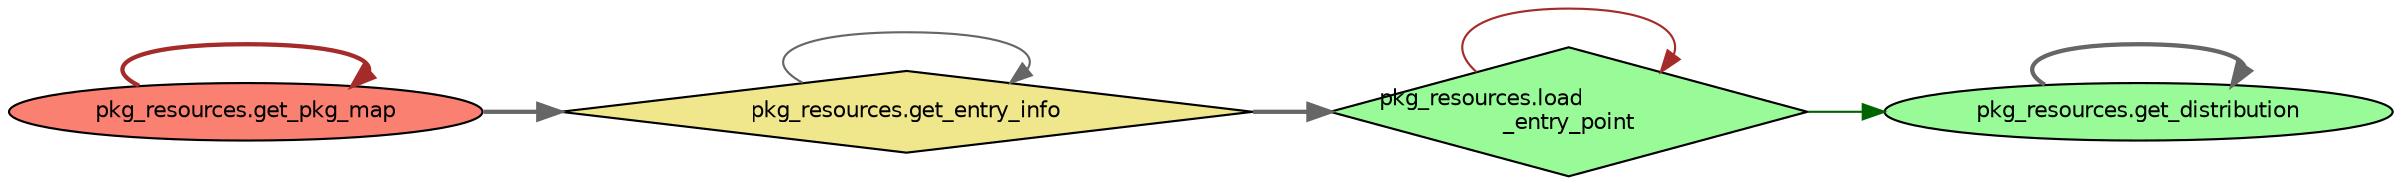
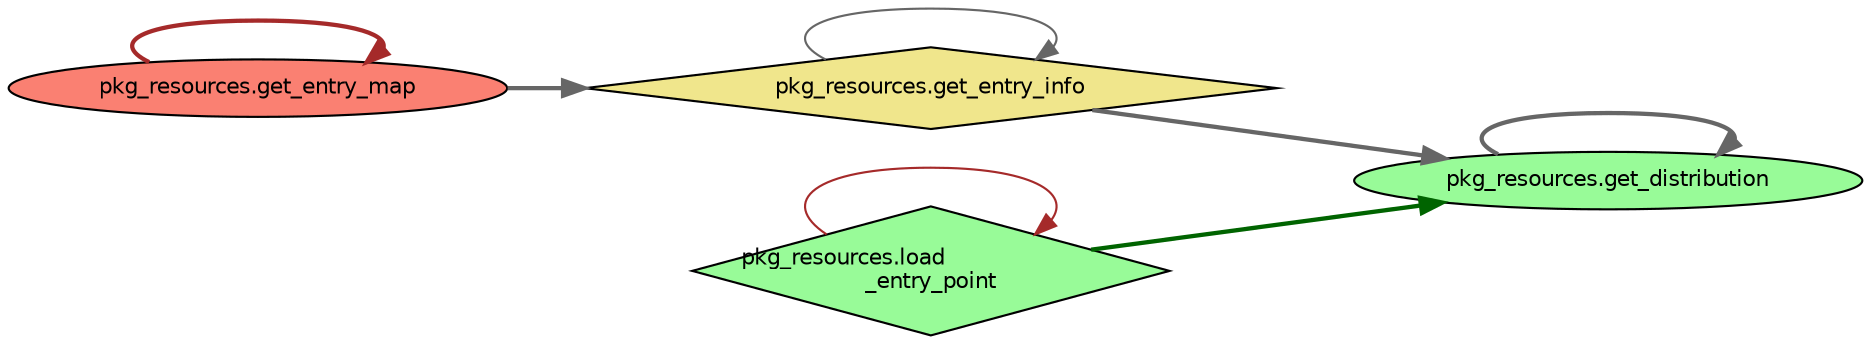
node "pkg_resources.get_pkg_map": label "pkg_resources.get_pkg_map" -> "pkg_resources.get_entry_map"
edge "pkg_resources.get_entry_info" -> "pkg_resources.load _entry_point": now "pkg_resources.get_entry_info" -> "pkg_resources.get_distribution"
edge "pkg_resources.load _entry_point" -> "pkg_resources.get_distribution": style solid -> bold
